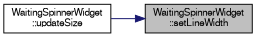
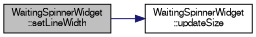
edge "WaitingSpinnerWidget ::updateSize" -> "WaitingSpinnerWidget ::setLineWidth": reversed
